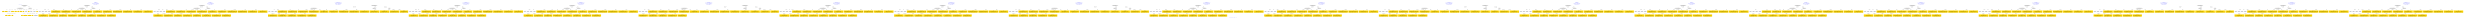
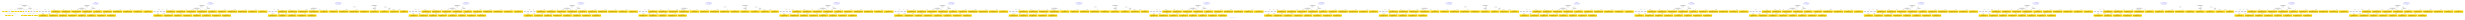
node "Classification": fillcolor lightgray -> gold
